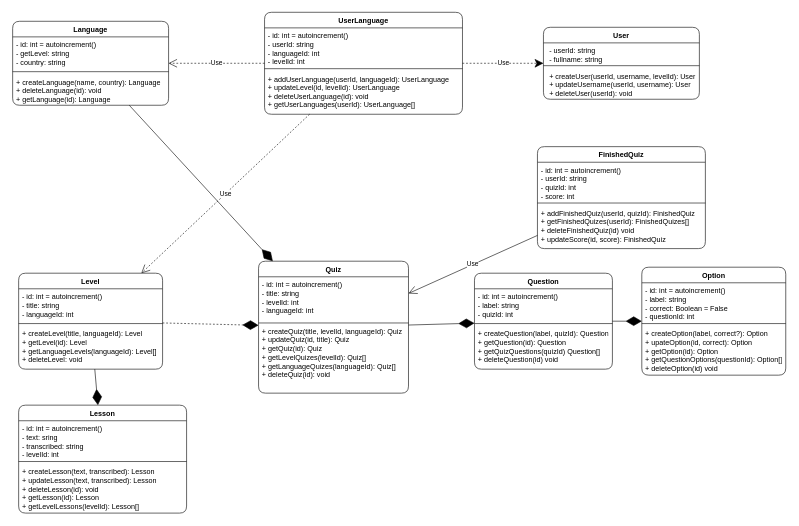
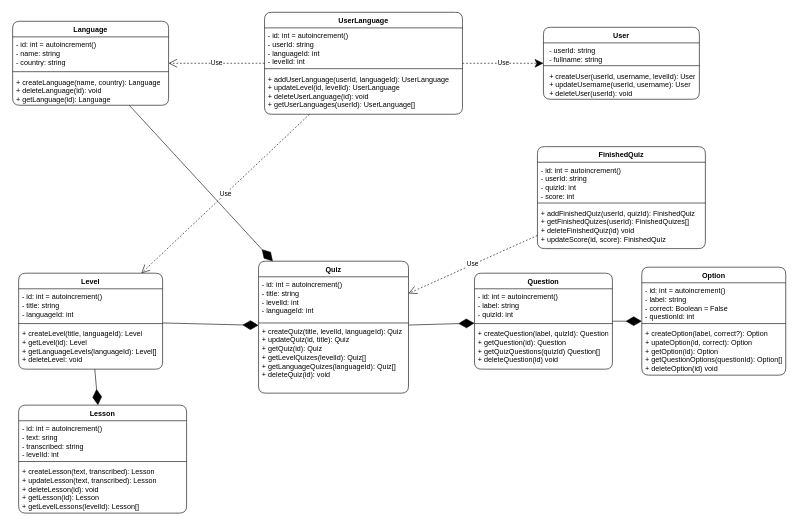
node "- id: int = autoincrement() - getLevel: string - country: string": label "- id: int = autoincrement() - getLevel: string - country: string" -> "- id: int = autoincrement() - name: string - country: string"
edge "FinishedQuiz" -> "Quiz": style solid -> dashed
edge "Level" -> "Quiz": style dashed -> solid
